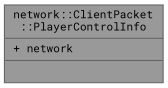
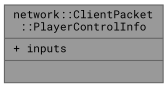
node "network::ClientPacket": text "+ network" -> "+ inputs"
